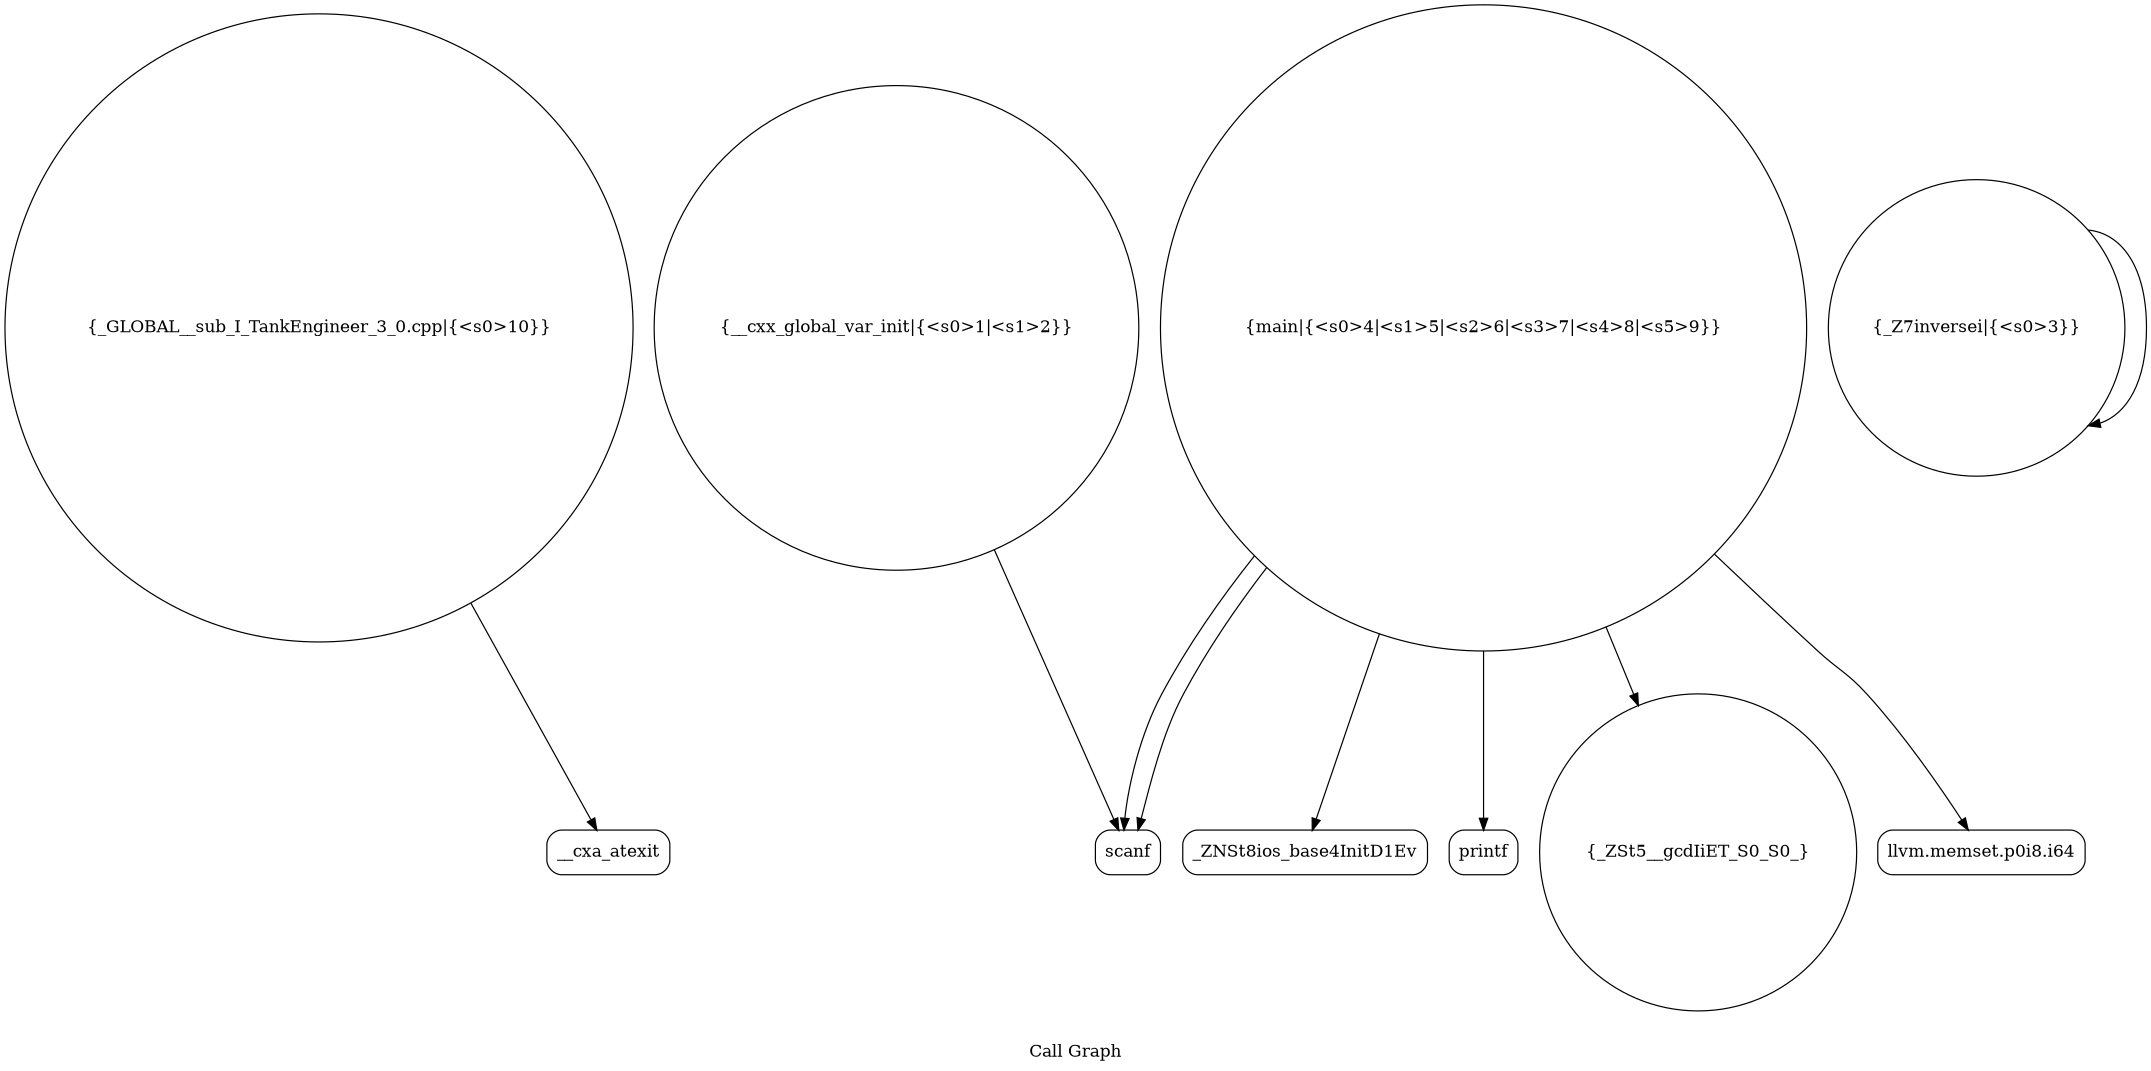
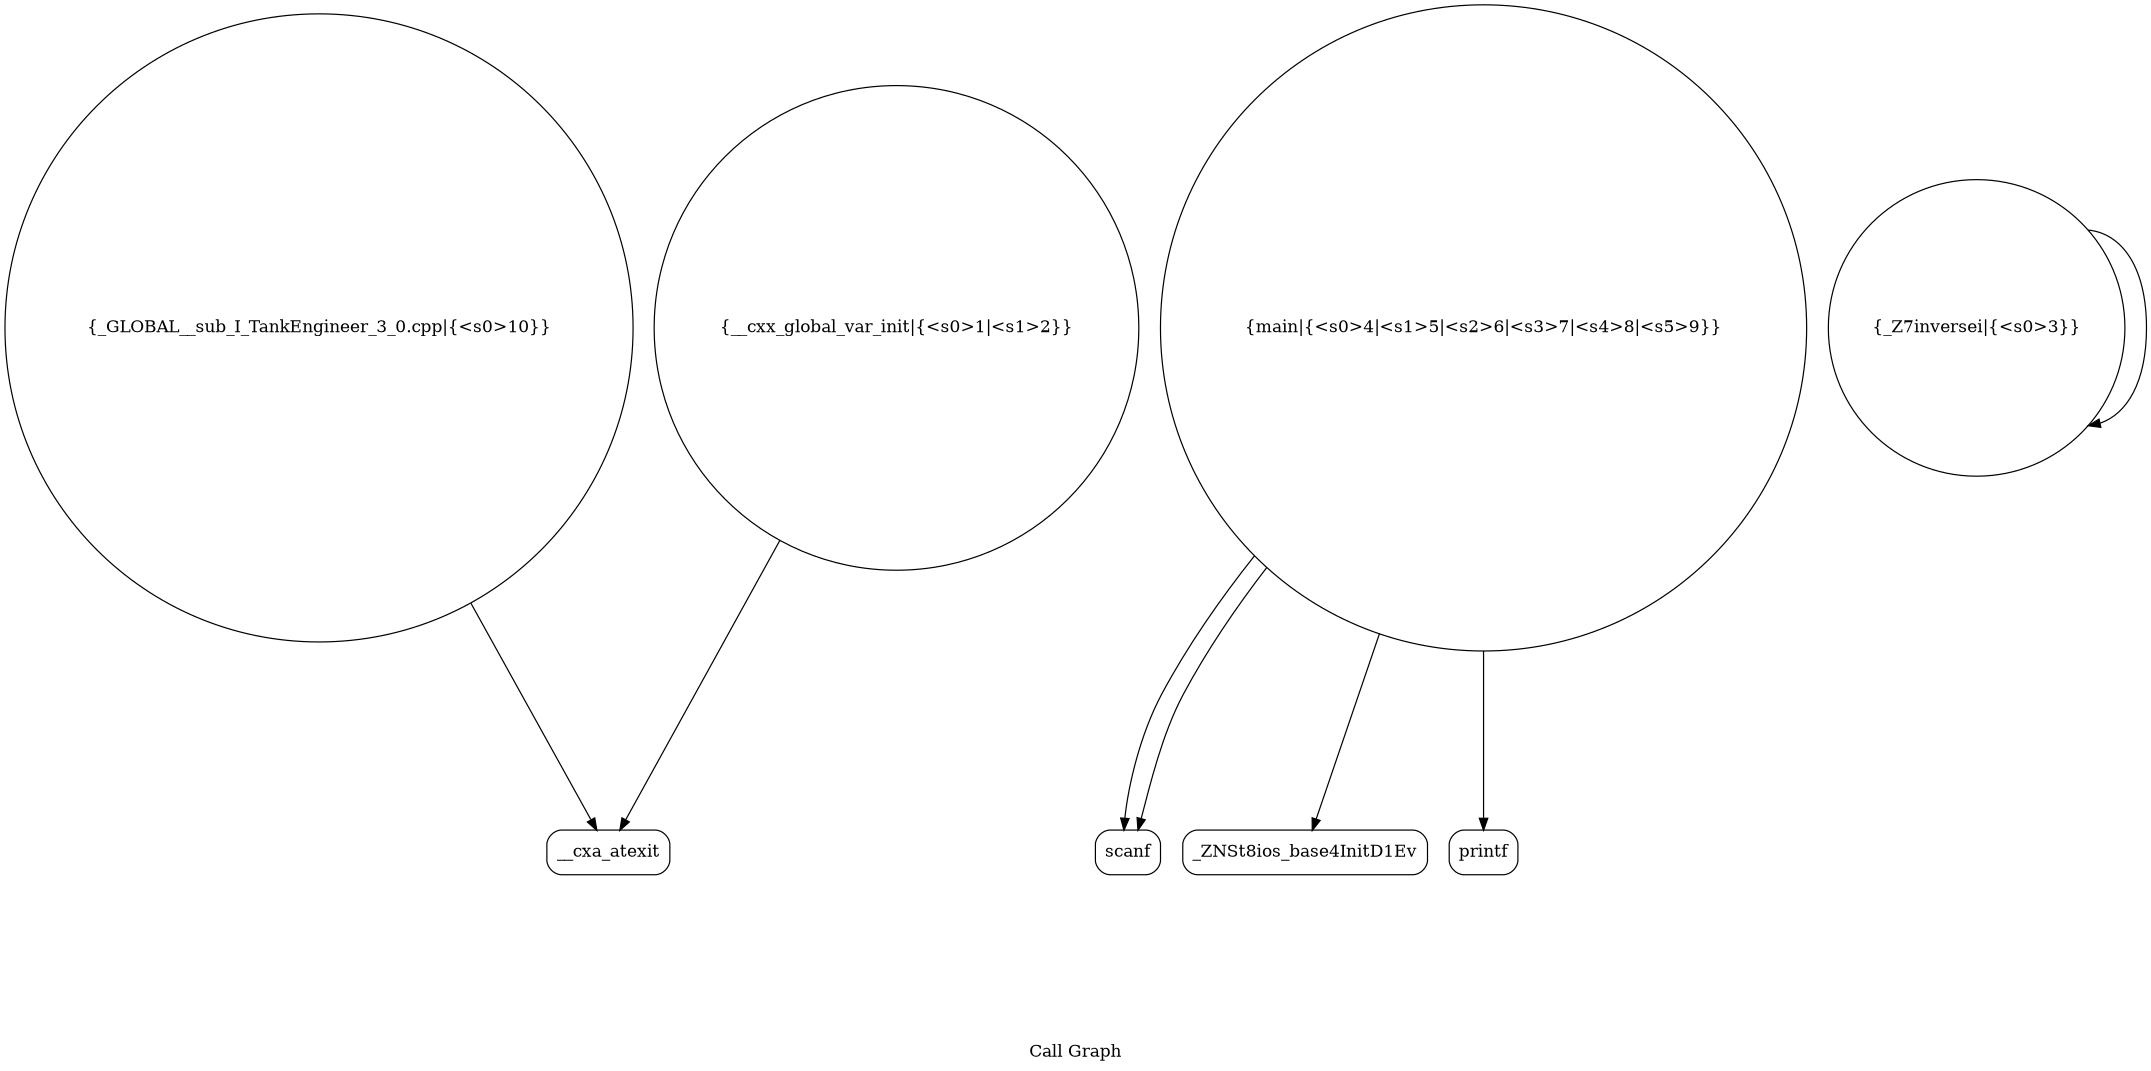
edge "{__cxx_global_var_init|{<s0>1|<s1>2}}" -> "scanf": now "{__cxx_global_var_init|{<s0>1|<s1>2}}" -> "__cxa_atexit"
node "{_ZSt5__gcdIiET_S0_S0_}": removed
node "llvm.memset.p0i8.i64": removed
